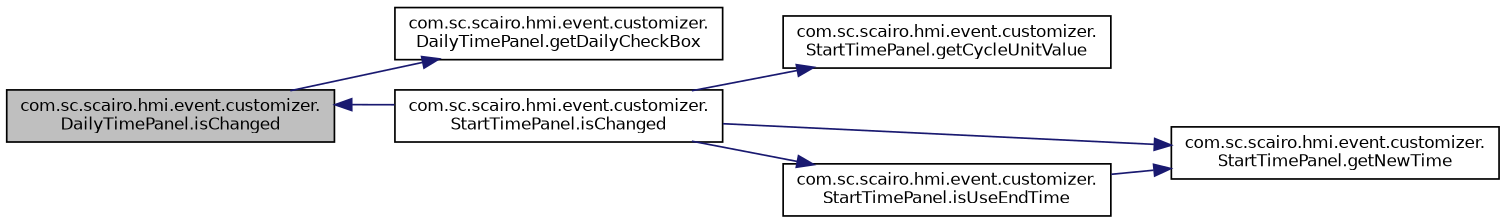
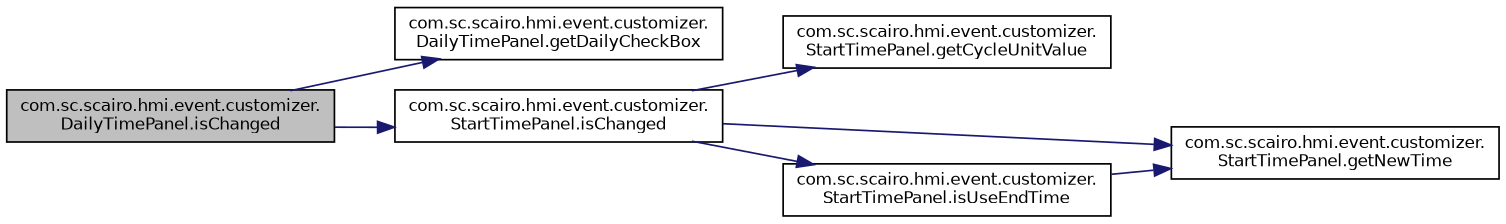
edge "com.sc.scairo.hmi.event.customizer. StartTimePanel.isChanged" -> "com.sc.scairo.hmi.event.customizer. DailyTimePanel.isChanged": reversed
